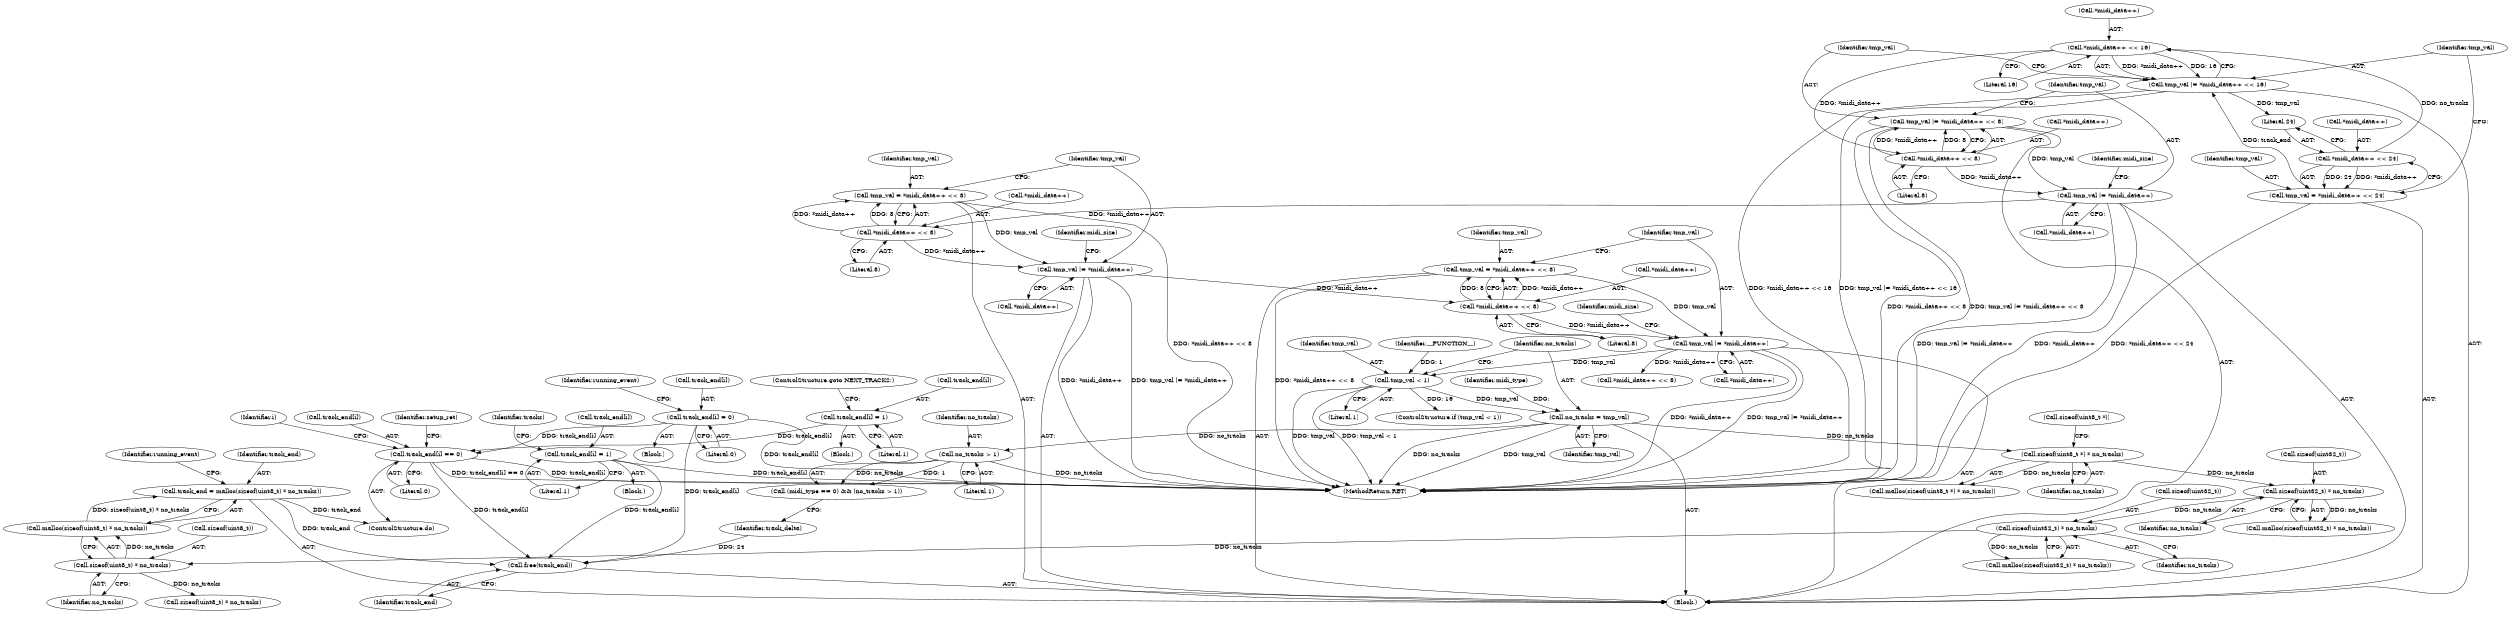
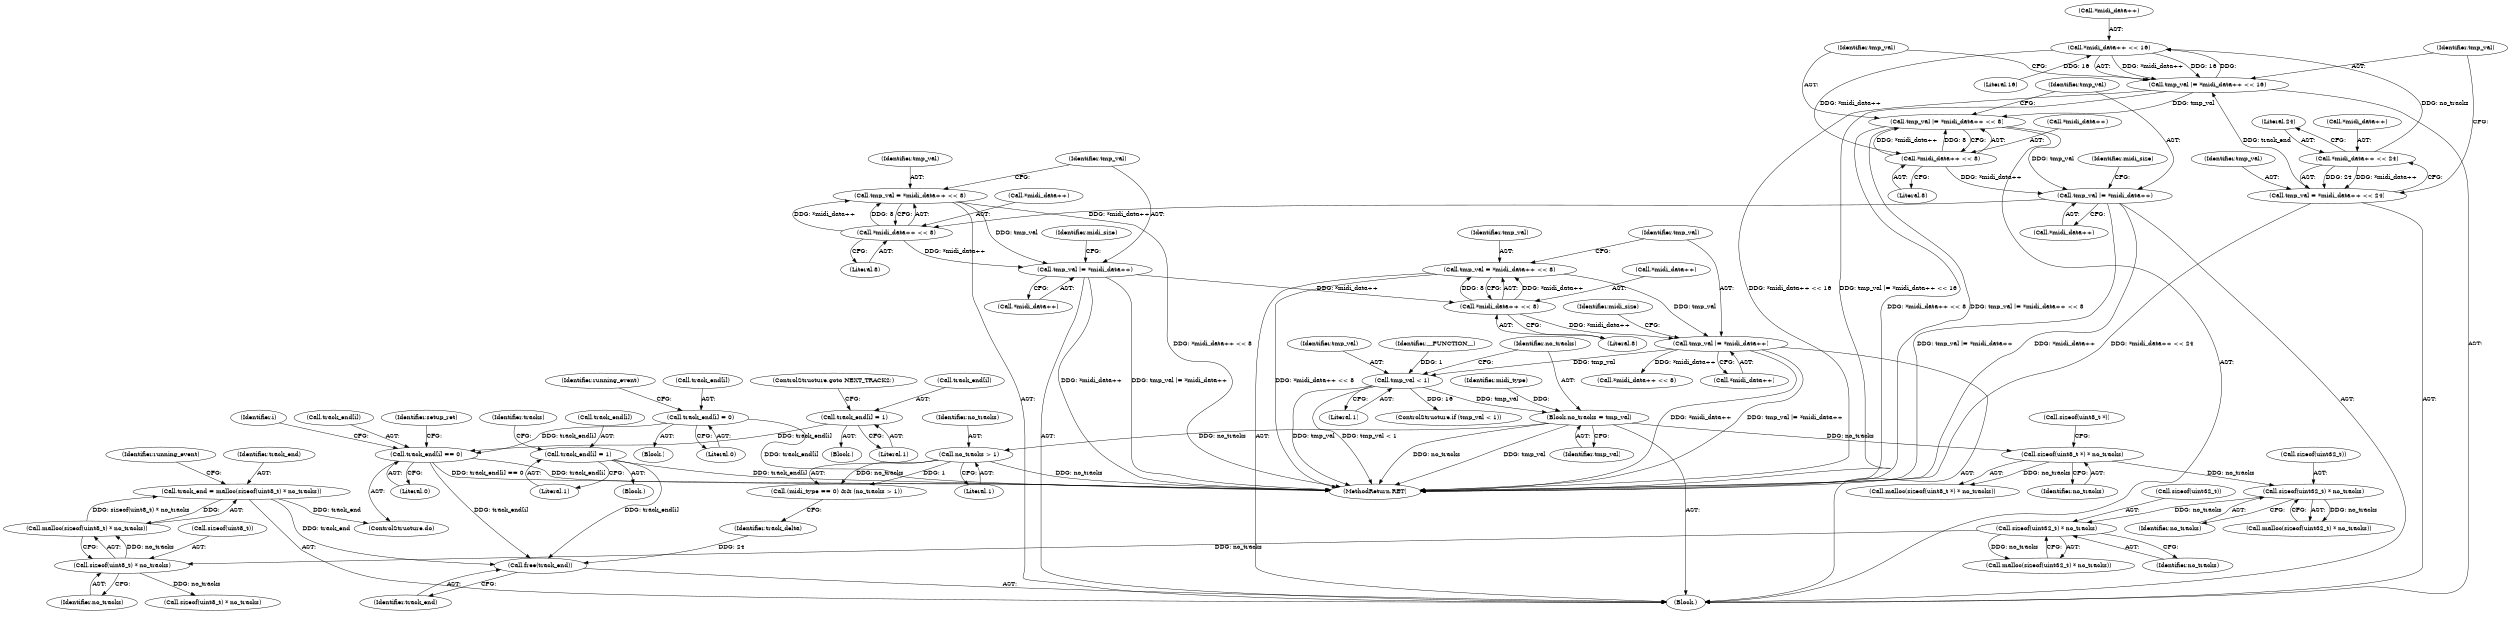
edge "(Call,*midi_data++ << 16)" -> "(Literal,16)": removed, label "CFG:"
edge "(Literal,16)" -> "(Call,*midi_data++ << 16)": label "AST: " -> "DDG: 16"
edge "(Call,tmp_val |= *midi_data++ << 16)" -> "(Call,*midi_data++ << 16)": label "CFG: " -> "DDG: "
edge "(Call,tmp_val |= *midi_data++ << 16)" -> "(Literal,24)": now "(Call,tmp_val |= *midi_data++ << 16)" -> "(Call,tmp_val |= *midi_data++ << 8)"
node "(Call,no_tracks = tmp_val)": label "(Call,no_tracks = tmp_val)" -> "(Block,no_tracks = tmp_val)"
edge "(Call,track_end = malloc(sizeof(uint8_t) * no_tracks))" -> "(Call,malloc(sizeof(uint8_t) * no_tracks))": label "CFG: " -> "DDG: "
edge "(Call,track_end[i] = 0)" -> "(Call,free(track_end))": removed, label "DDG: track_end[i]"
